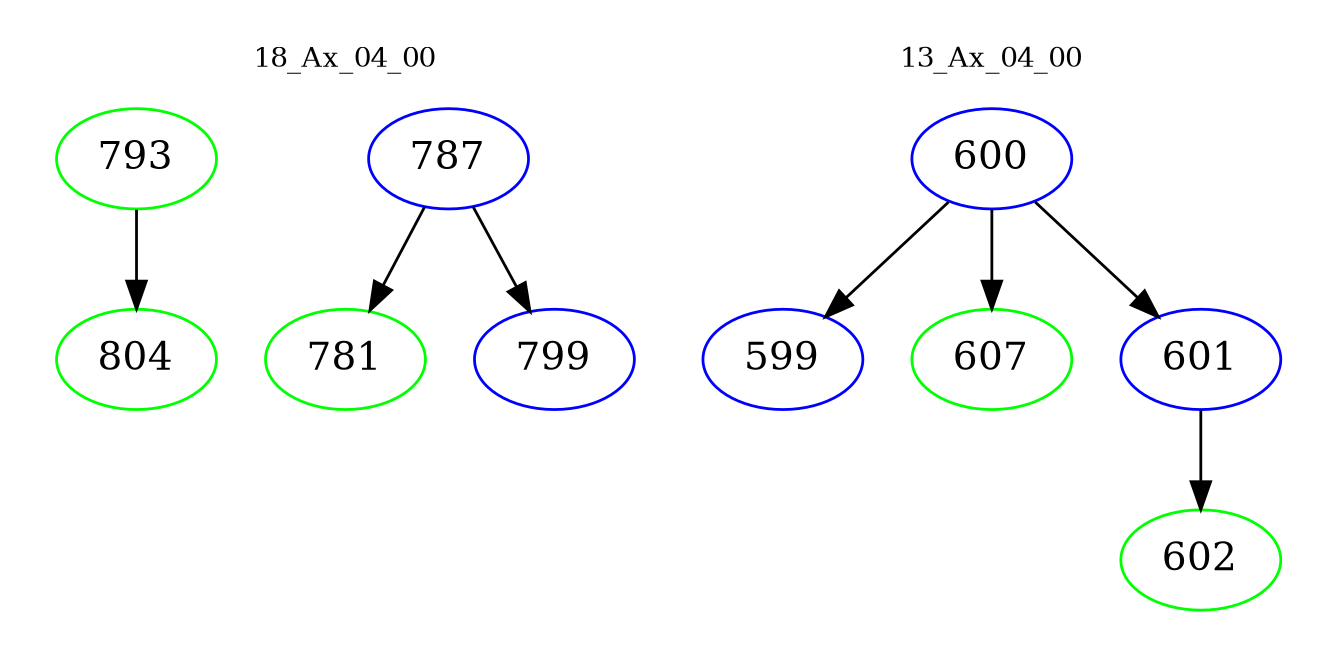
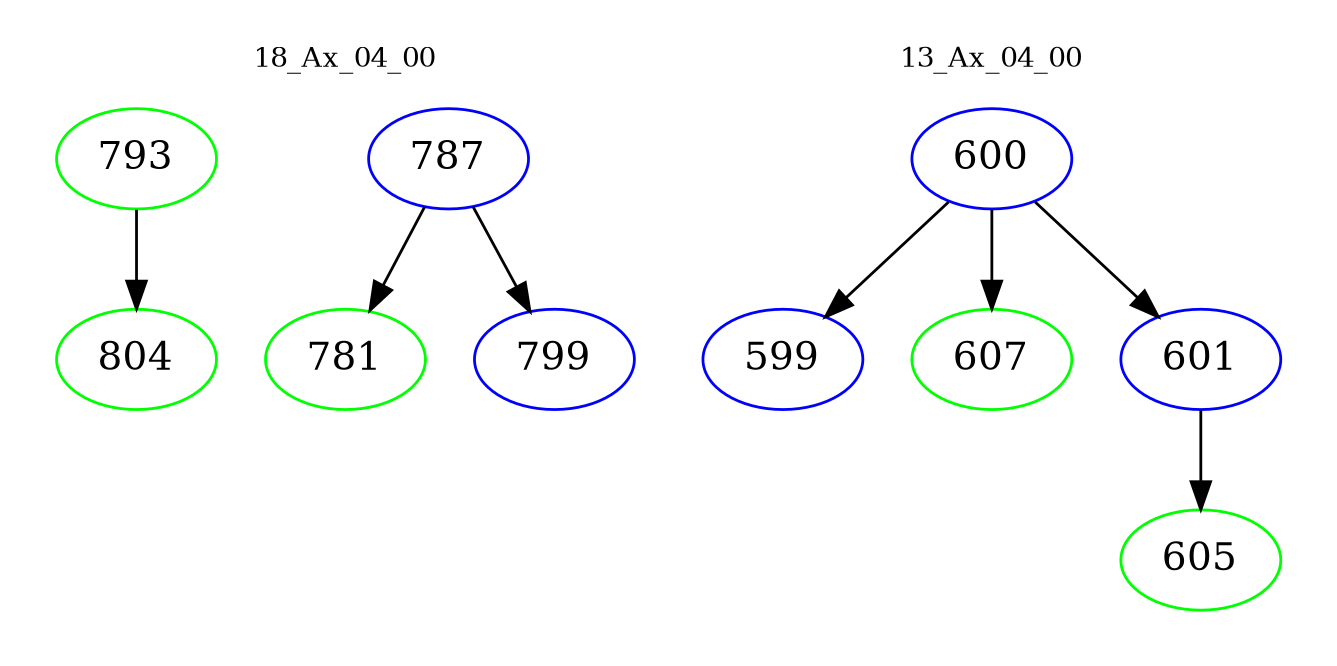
node "602": label "602" -> "605"
